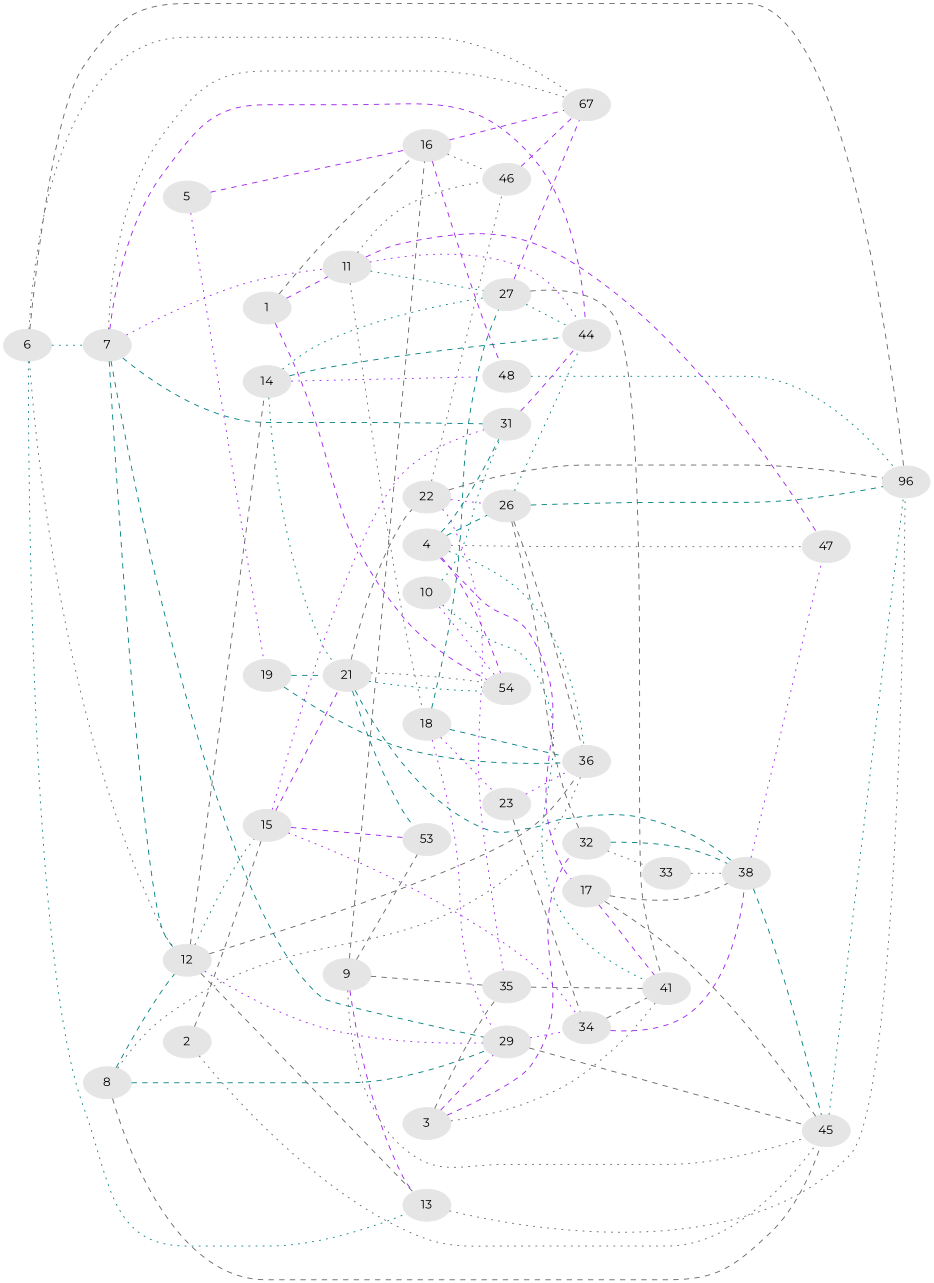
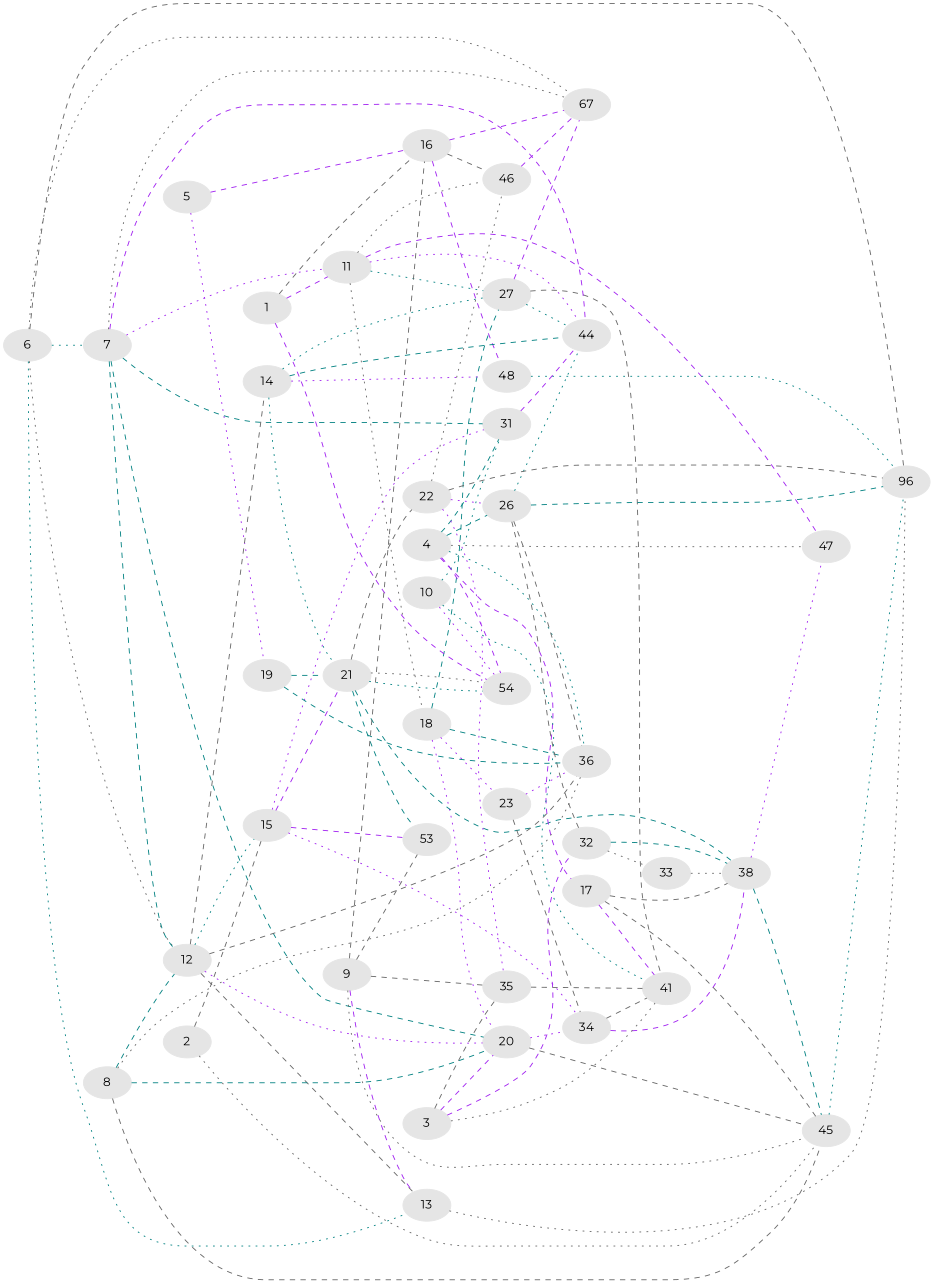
edge "16" -- "46": style dotted -> dashed
node "29": label "29" -> "20"
